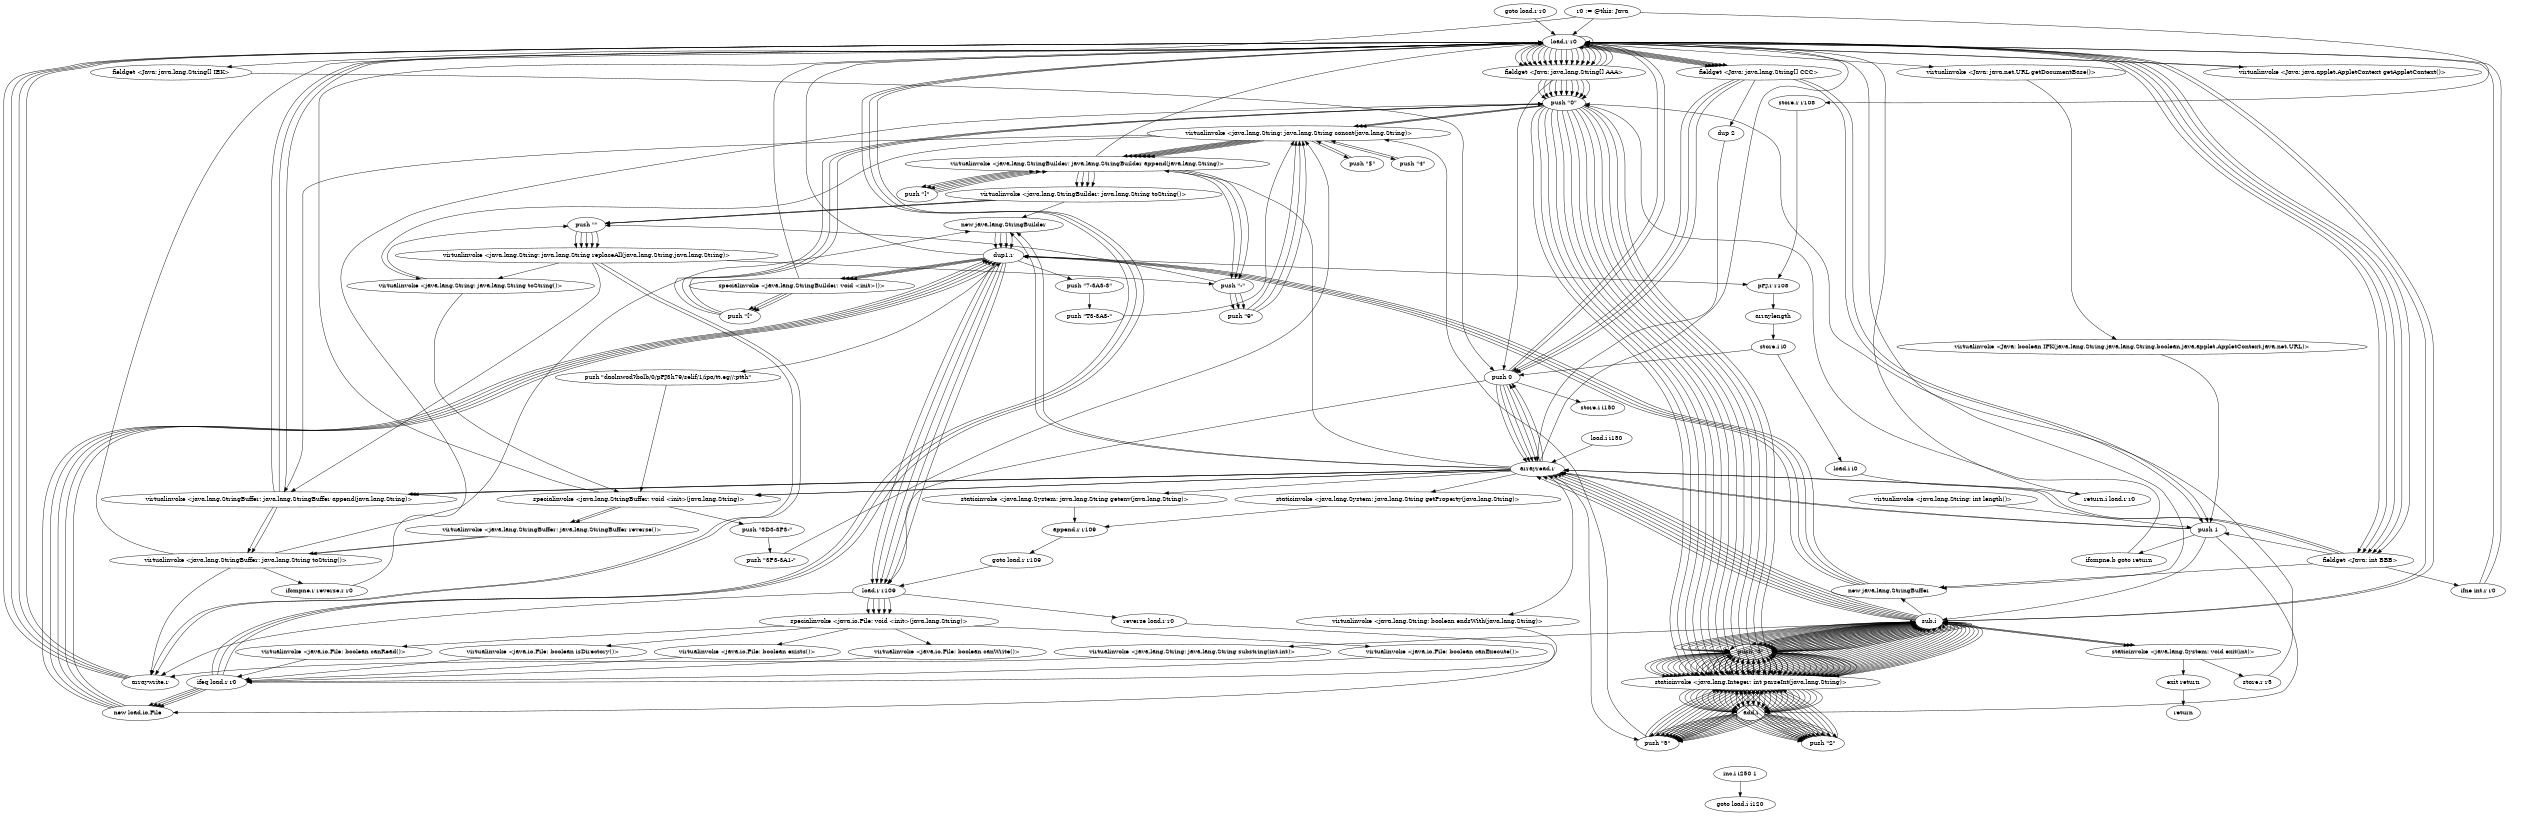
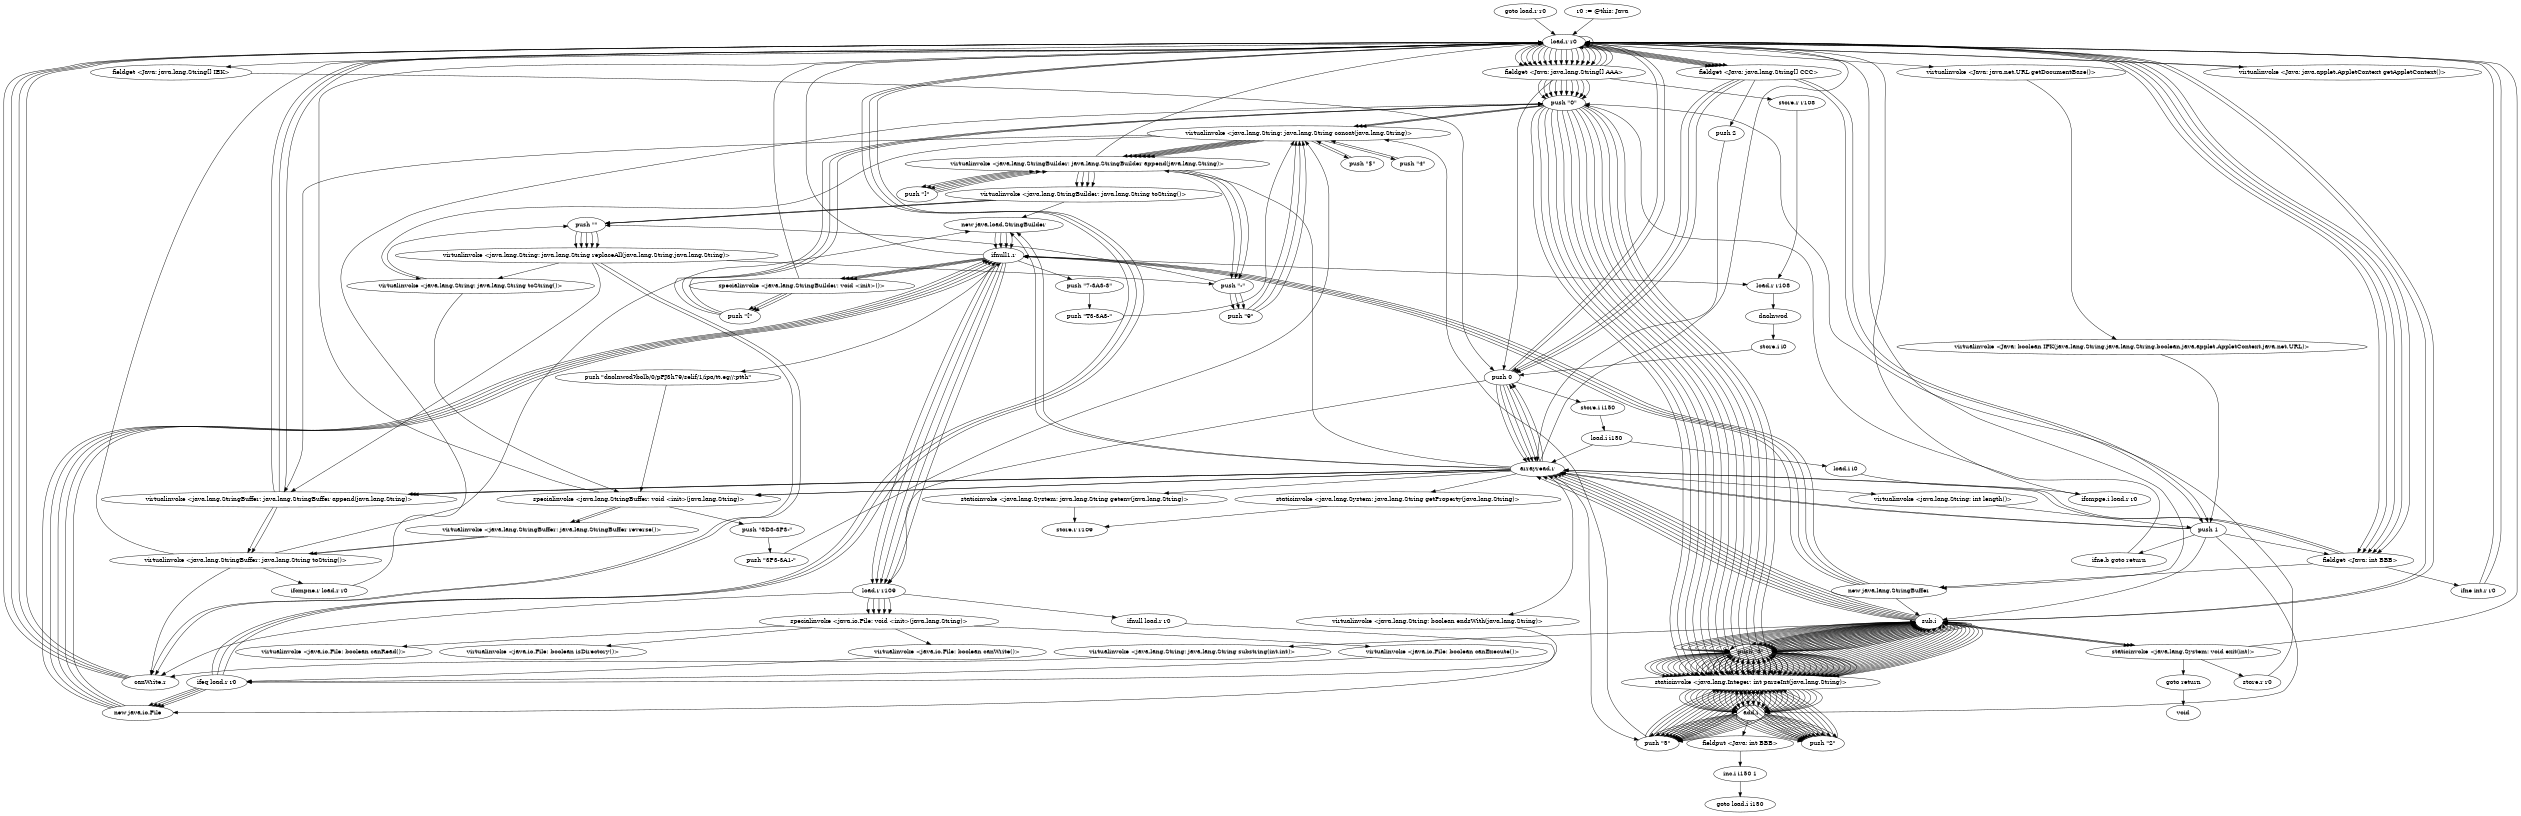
edge "r0 := @this: Java" -> "fieldget <Java: java.lang.String[] IEK>": now "load.r r0" -> "fieldget <Java: java.lang.String[] IEK>"
edge "r0 := @this: Java" -> "store.r r108": now "fieldget <Java: java.lang.String[] AAA>" -> "store.r r108"
edge "staticinvoke <java.lang.System: void exit(int)>" -> "load.r r0": added
node "dup 2": label "dup 2" -> "push 2"
node "new java.lang.StringBuilder": label "new java.lang.StringBuilder" -> "new java.load.StringBuilder"
node "dup1.r": label "dup1.r" -> "ifnull1.r"
node "pFJ.r r108": label "pFJ.r r108" -> "load.r r108"
node "arraylength": label "arraylength" -> "daolnwod"
edge "store.i i0" -> "load.i i0": now "load.i i150" -> "load.i i0"
edge "store.i i150" -> "load.i i150": added
edge "arrayread.r" -> "virtualinvoke <java.lang.String: int length()>": added
node "return.i load.r r0": label "return.i load.r r0" -> "ifcmpge.i load.r r0"
node "append.r r109": label "append.r r109" -> "store.r r109"
edge "fieldget <Java: int BBB>" -> "push 1": reversed
node "goto load.r r109": removed
node "ifcmpne.b goto return": label "ifcmpne.b goto return" -> "ifne.b goto return"
node "ifcmpne.r reverse.r r0": label "ifcmpne.r reverse.r r0" -> "ifcmpne.r load.r r0"
edge "sub.i" -> "new java.lang.StringBuffer": reversed
node "reverse load.r r0": label "reverse load.r r0" -> "ifnull load.r r0"
node "virtualinvoke <java.io.File: boolean exists()>": removed
edge "virtualinvoke <java.io.File: boolean canRead()>" -> "ifeq load.r r0": removed
edge "virtualinvoke <java.io.File: boolean isDirectory()>" -> "ifeq load.r r0": removed
node "arraywrite.r": label "arraywrite.r" -> "canWrite.r"
node "exit return": label "exit return" -> "goto return"
node "store.r r5": label "store.r r5" -> "store.r r0"
node "new load.io.File": label "new load.io.File" -> "new java.io.File"
node "return": label "return" -> "void"
node "fieldput <Java: int BBB>": added
node "inc.i i250 1": label "inc.i i250 1" -> "inc.i i150 1"
node "goto load.i i120": label "goto load.i i120" -> "goto load.i i150"
